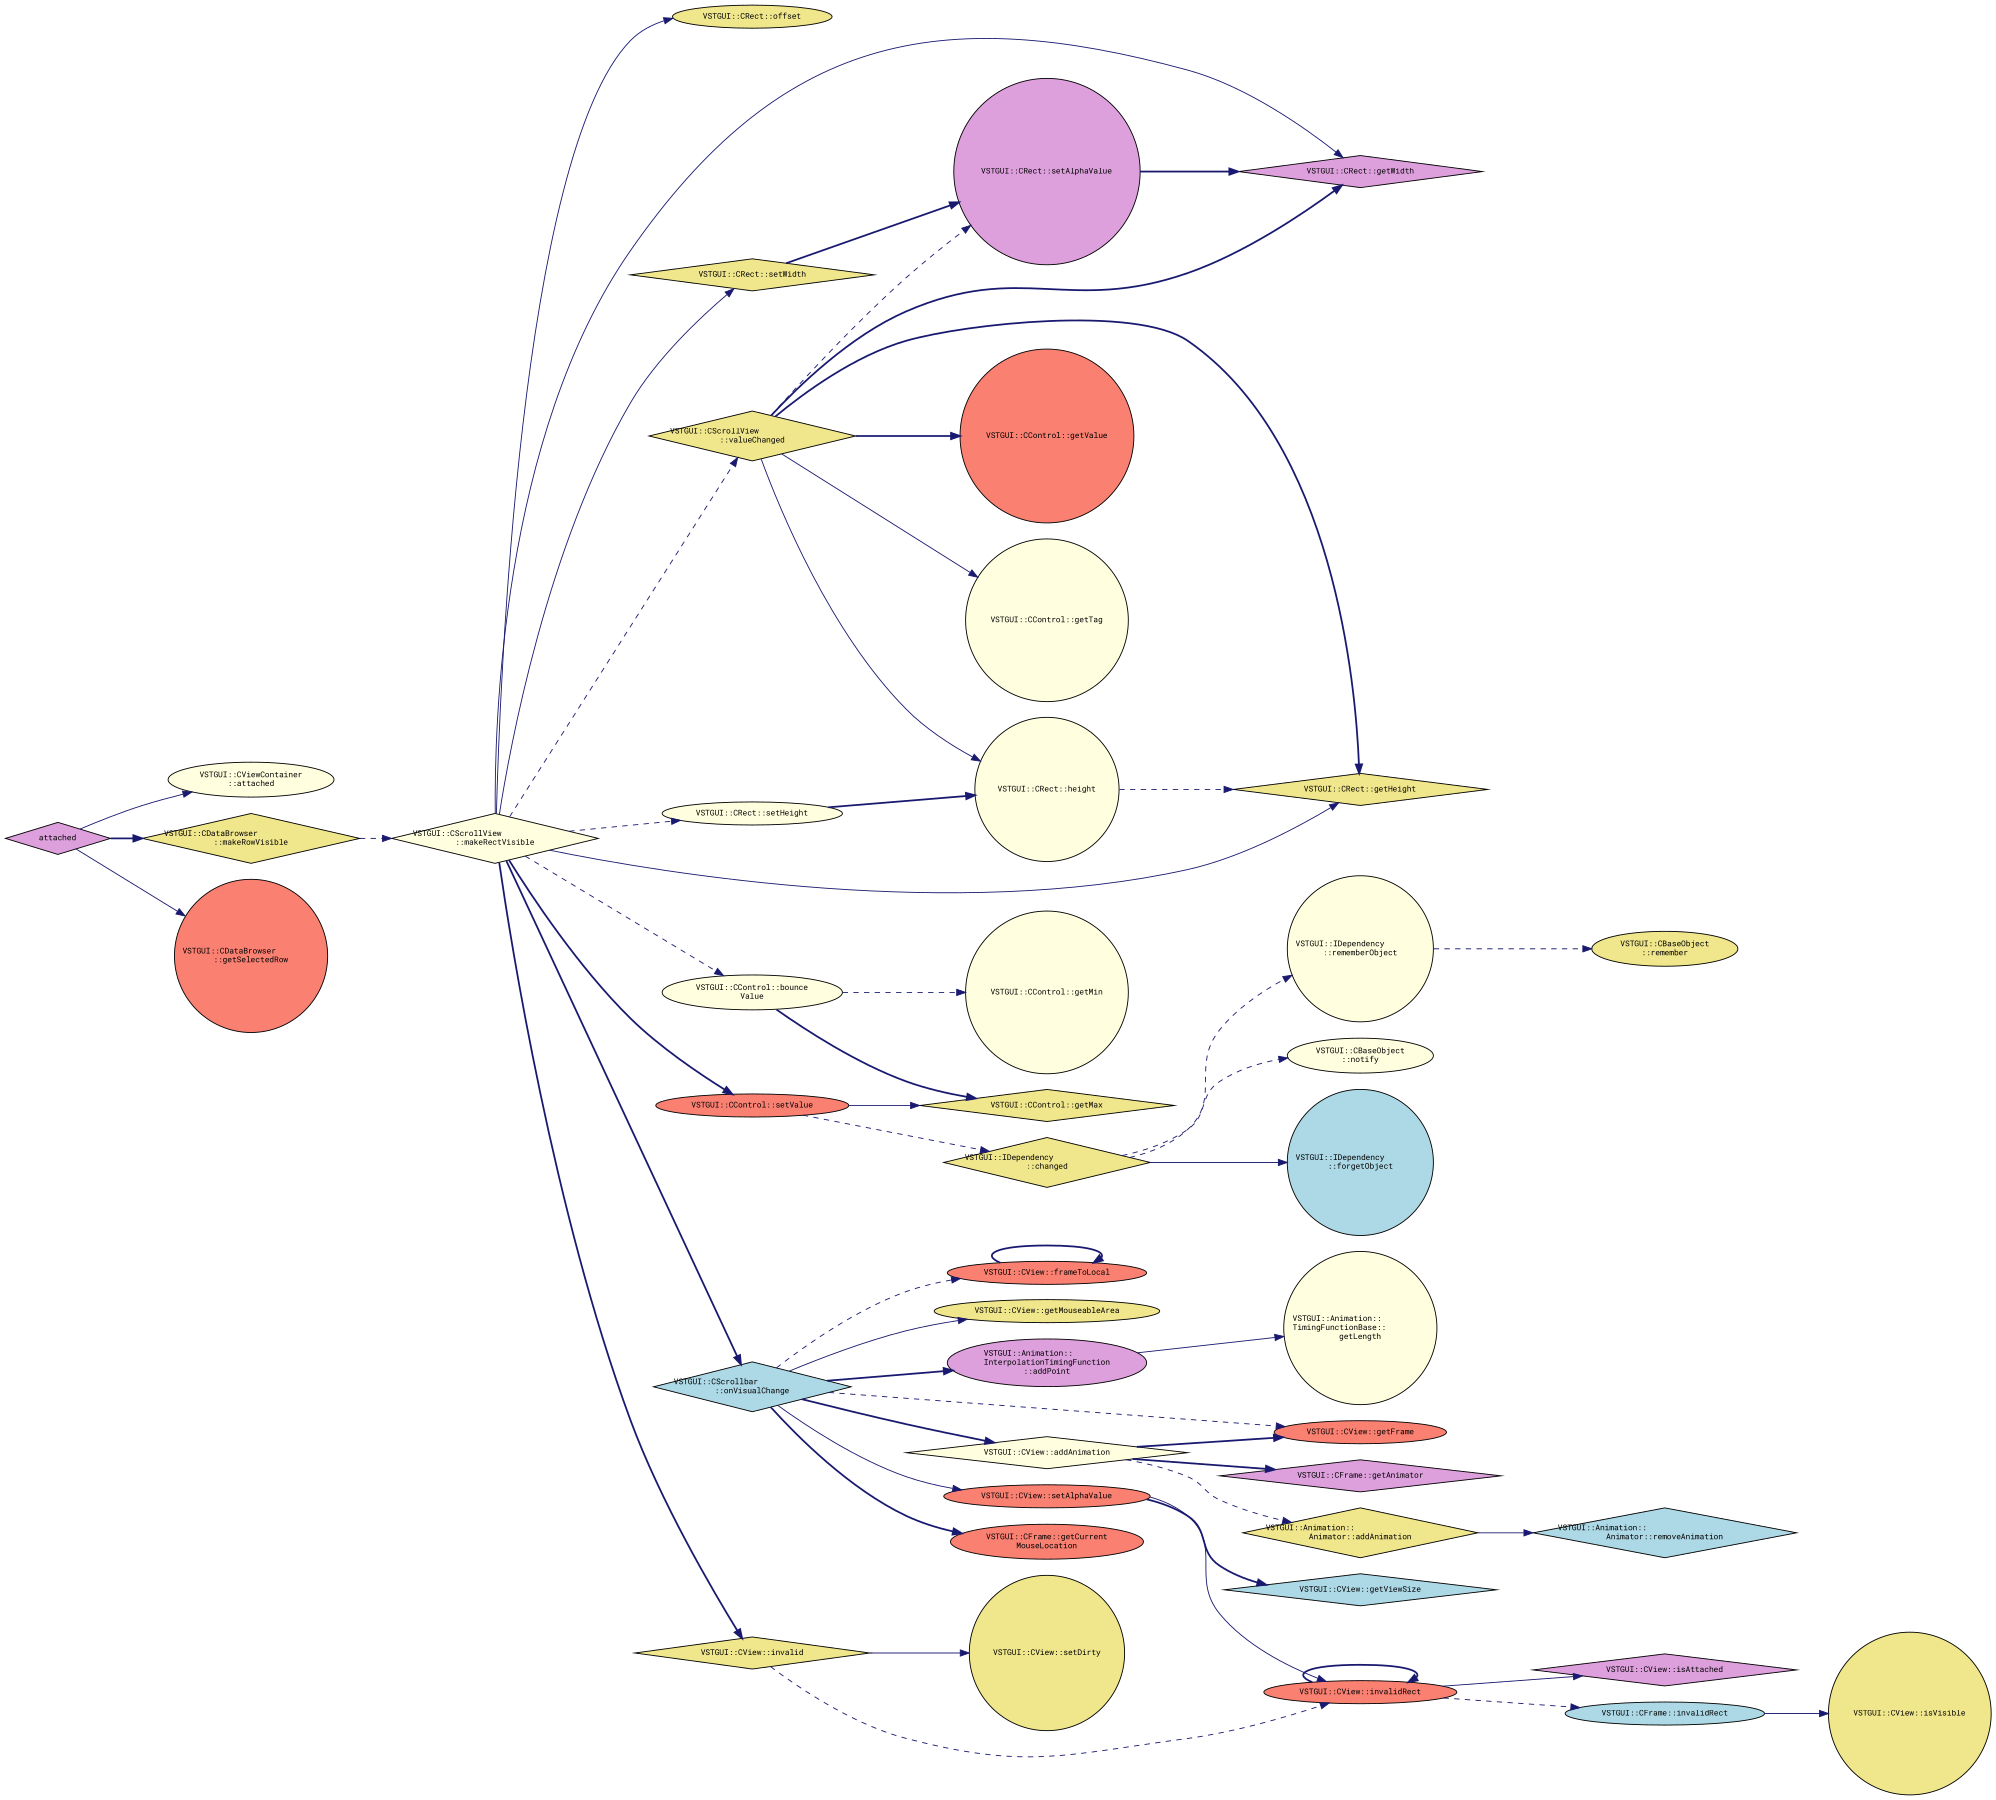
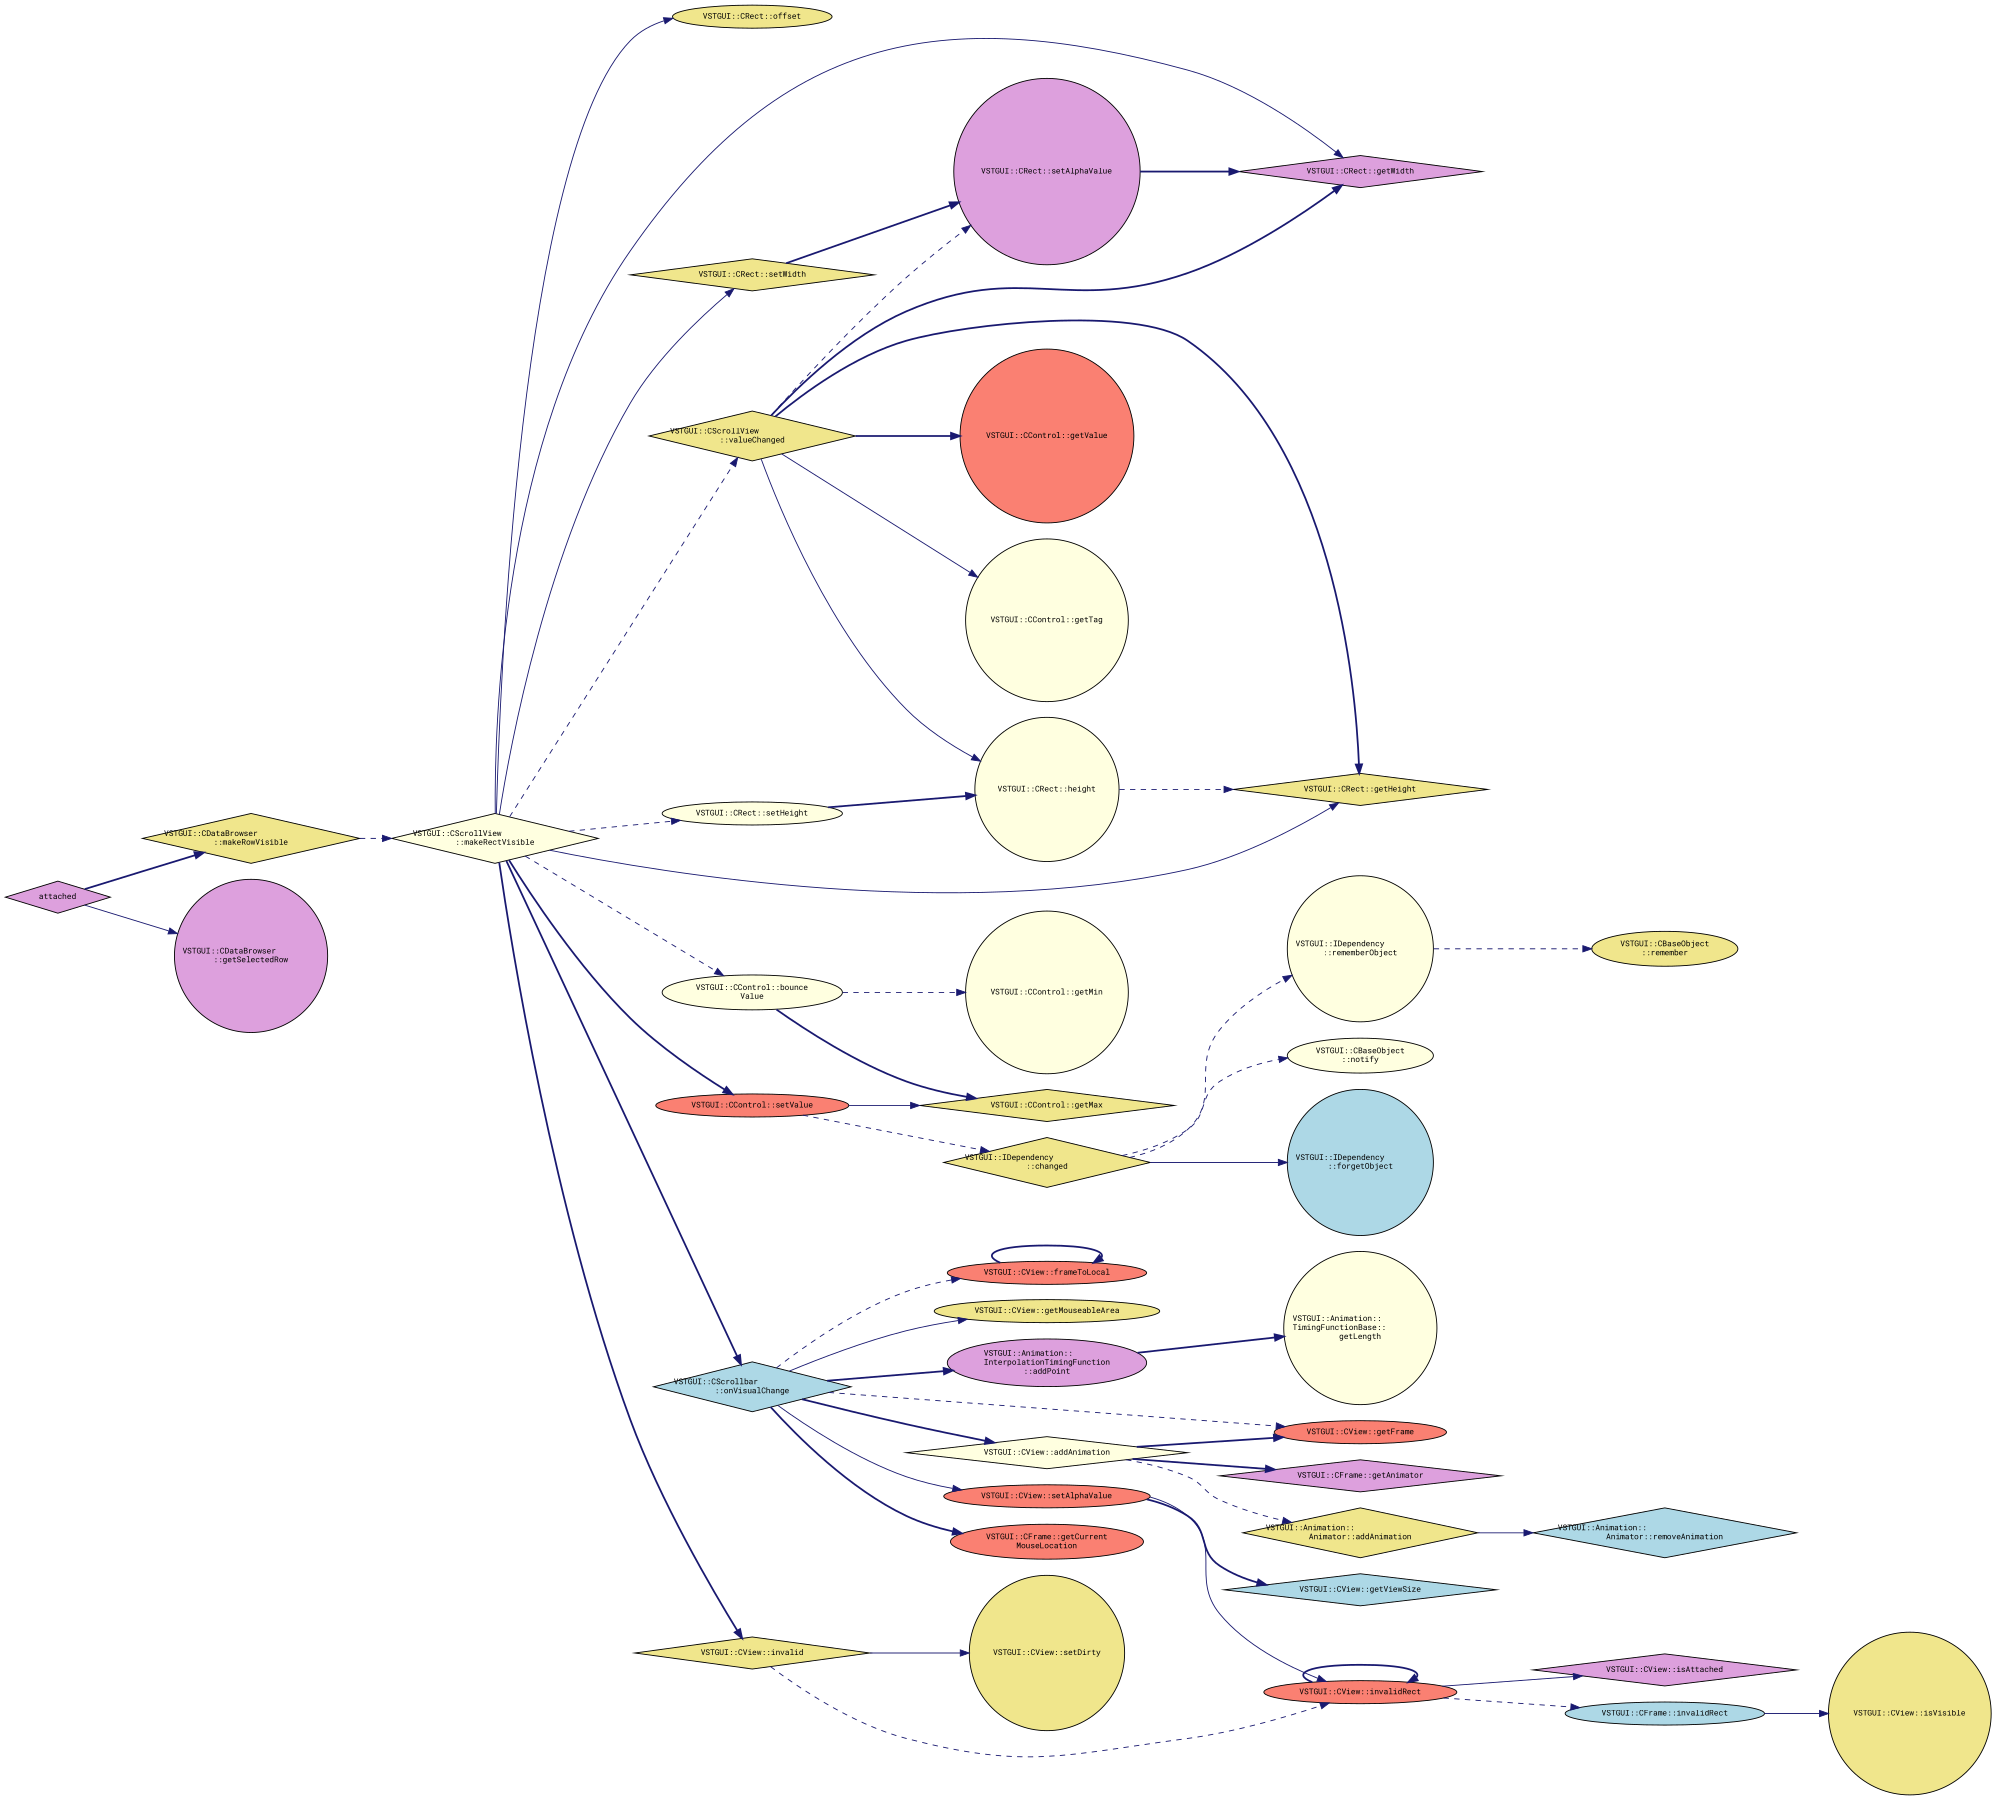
node "VSTGUI::CViewContainer ::attached": removed
node "VSTGUI::CDataBrowser ::getSelectedRow": fillcolor salmon -> plum
edge "VSTGUI::Animation:: InterpolationTimingFunction ::addPoint" -> "VSTGUI::Animation:: TimingFunctionBase:: getLength": style solid -> bold
